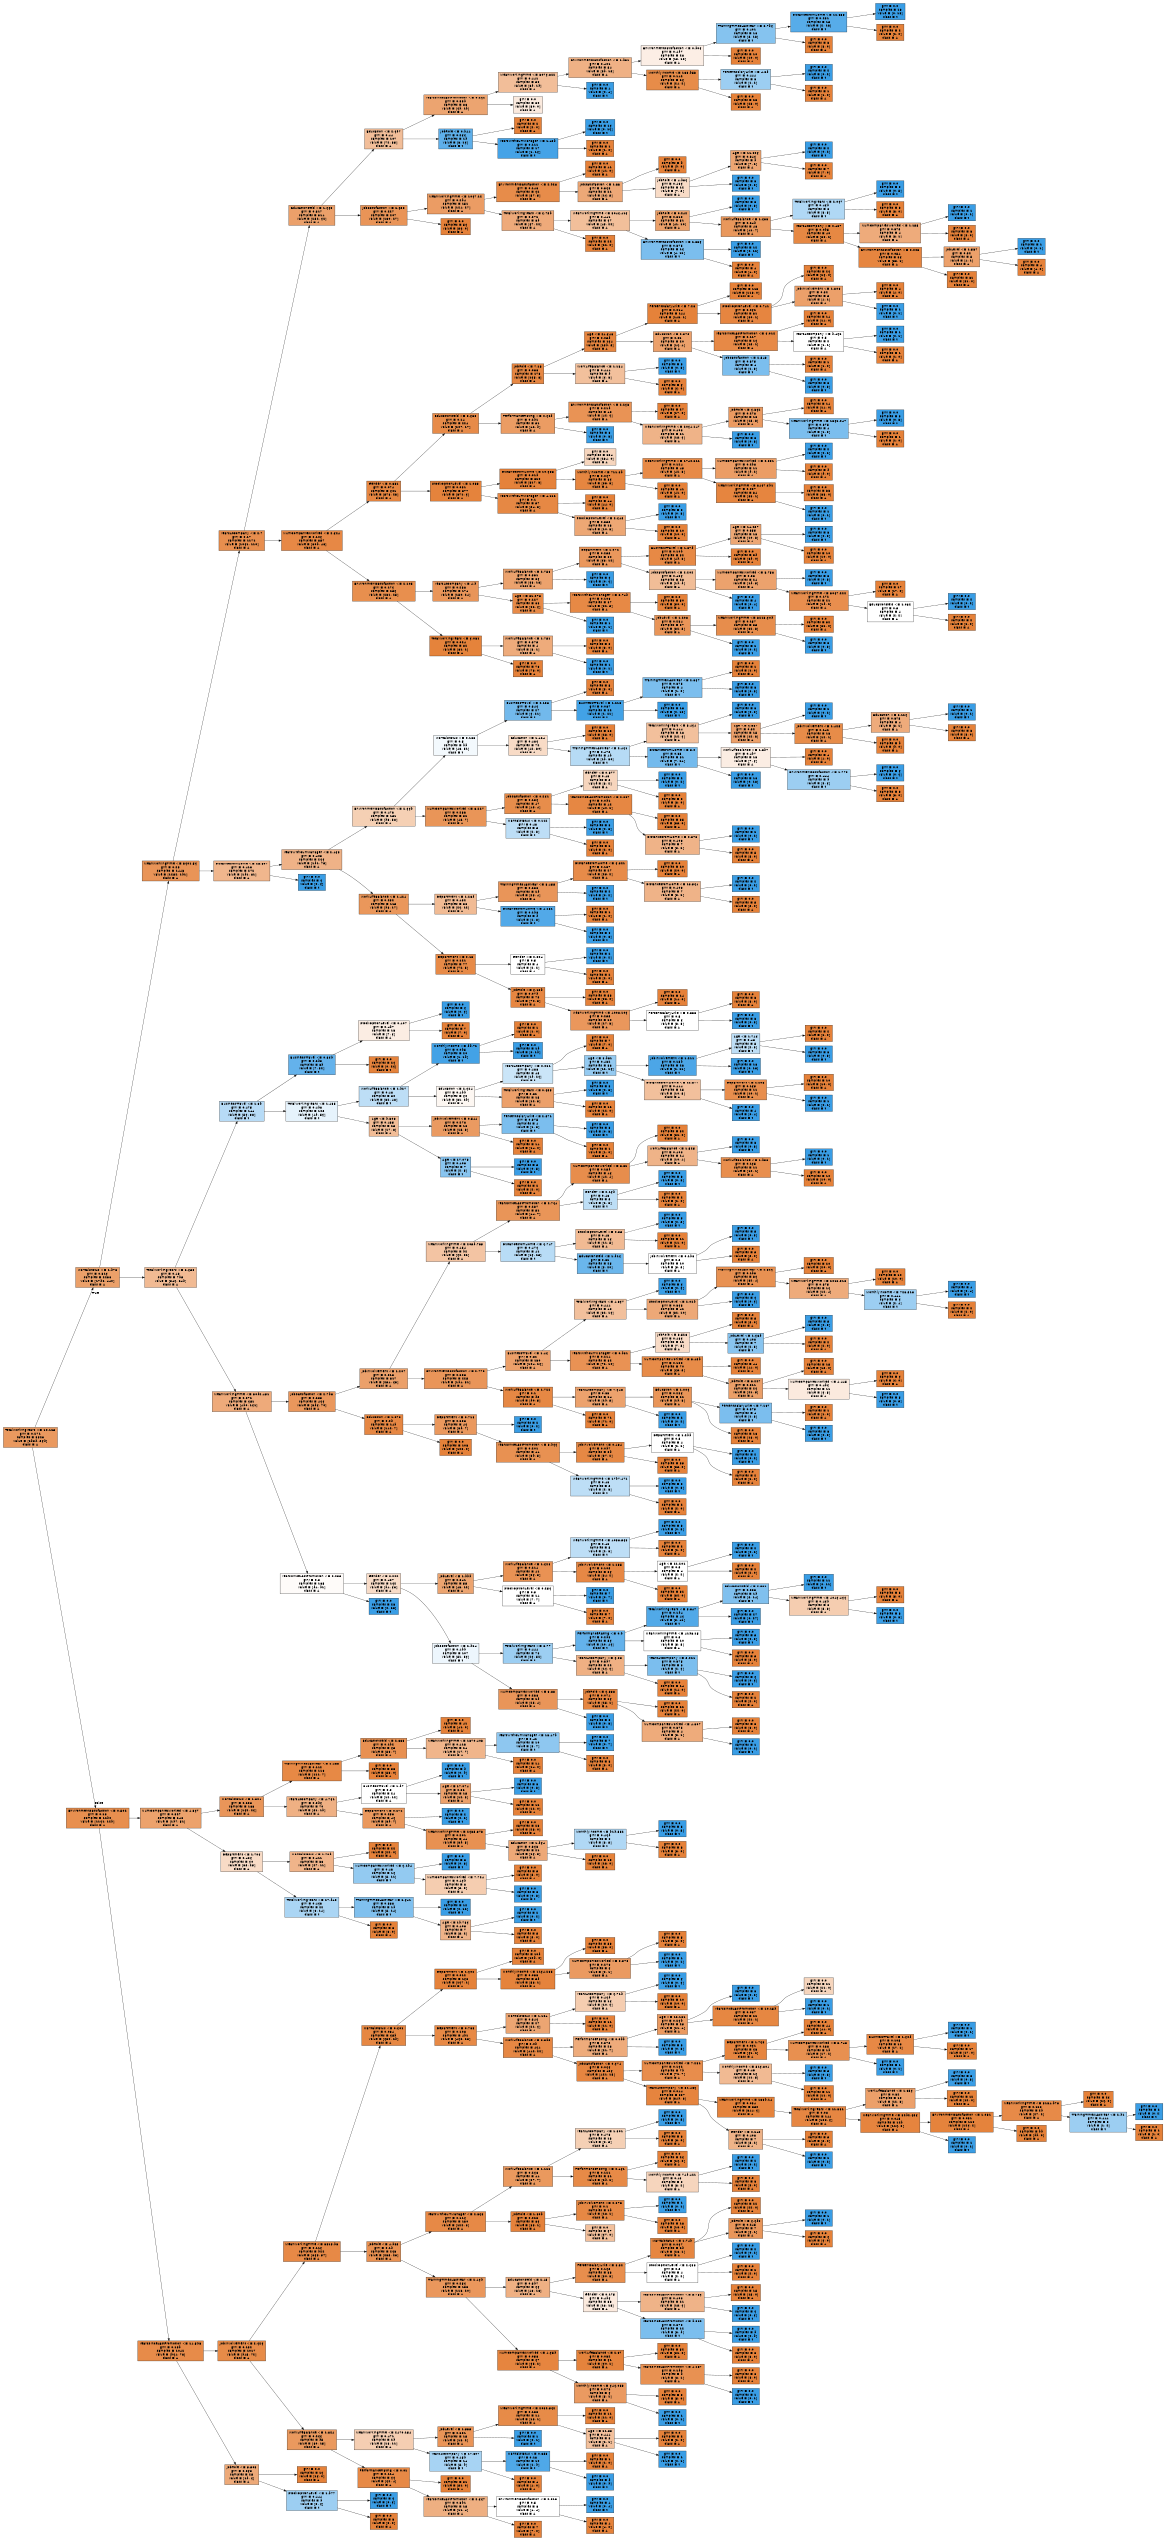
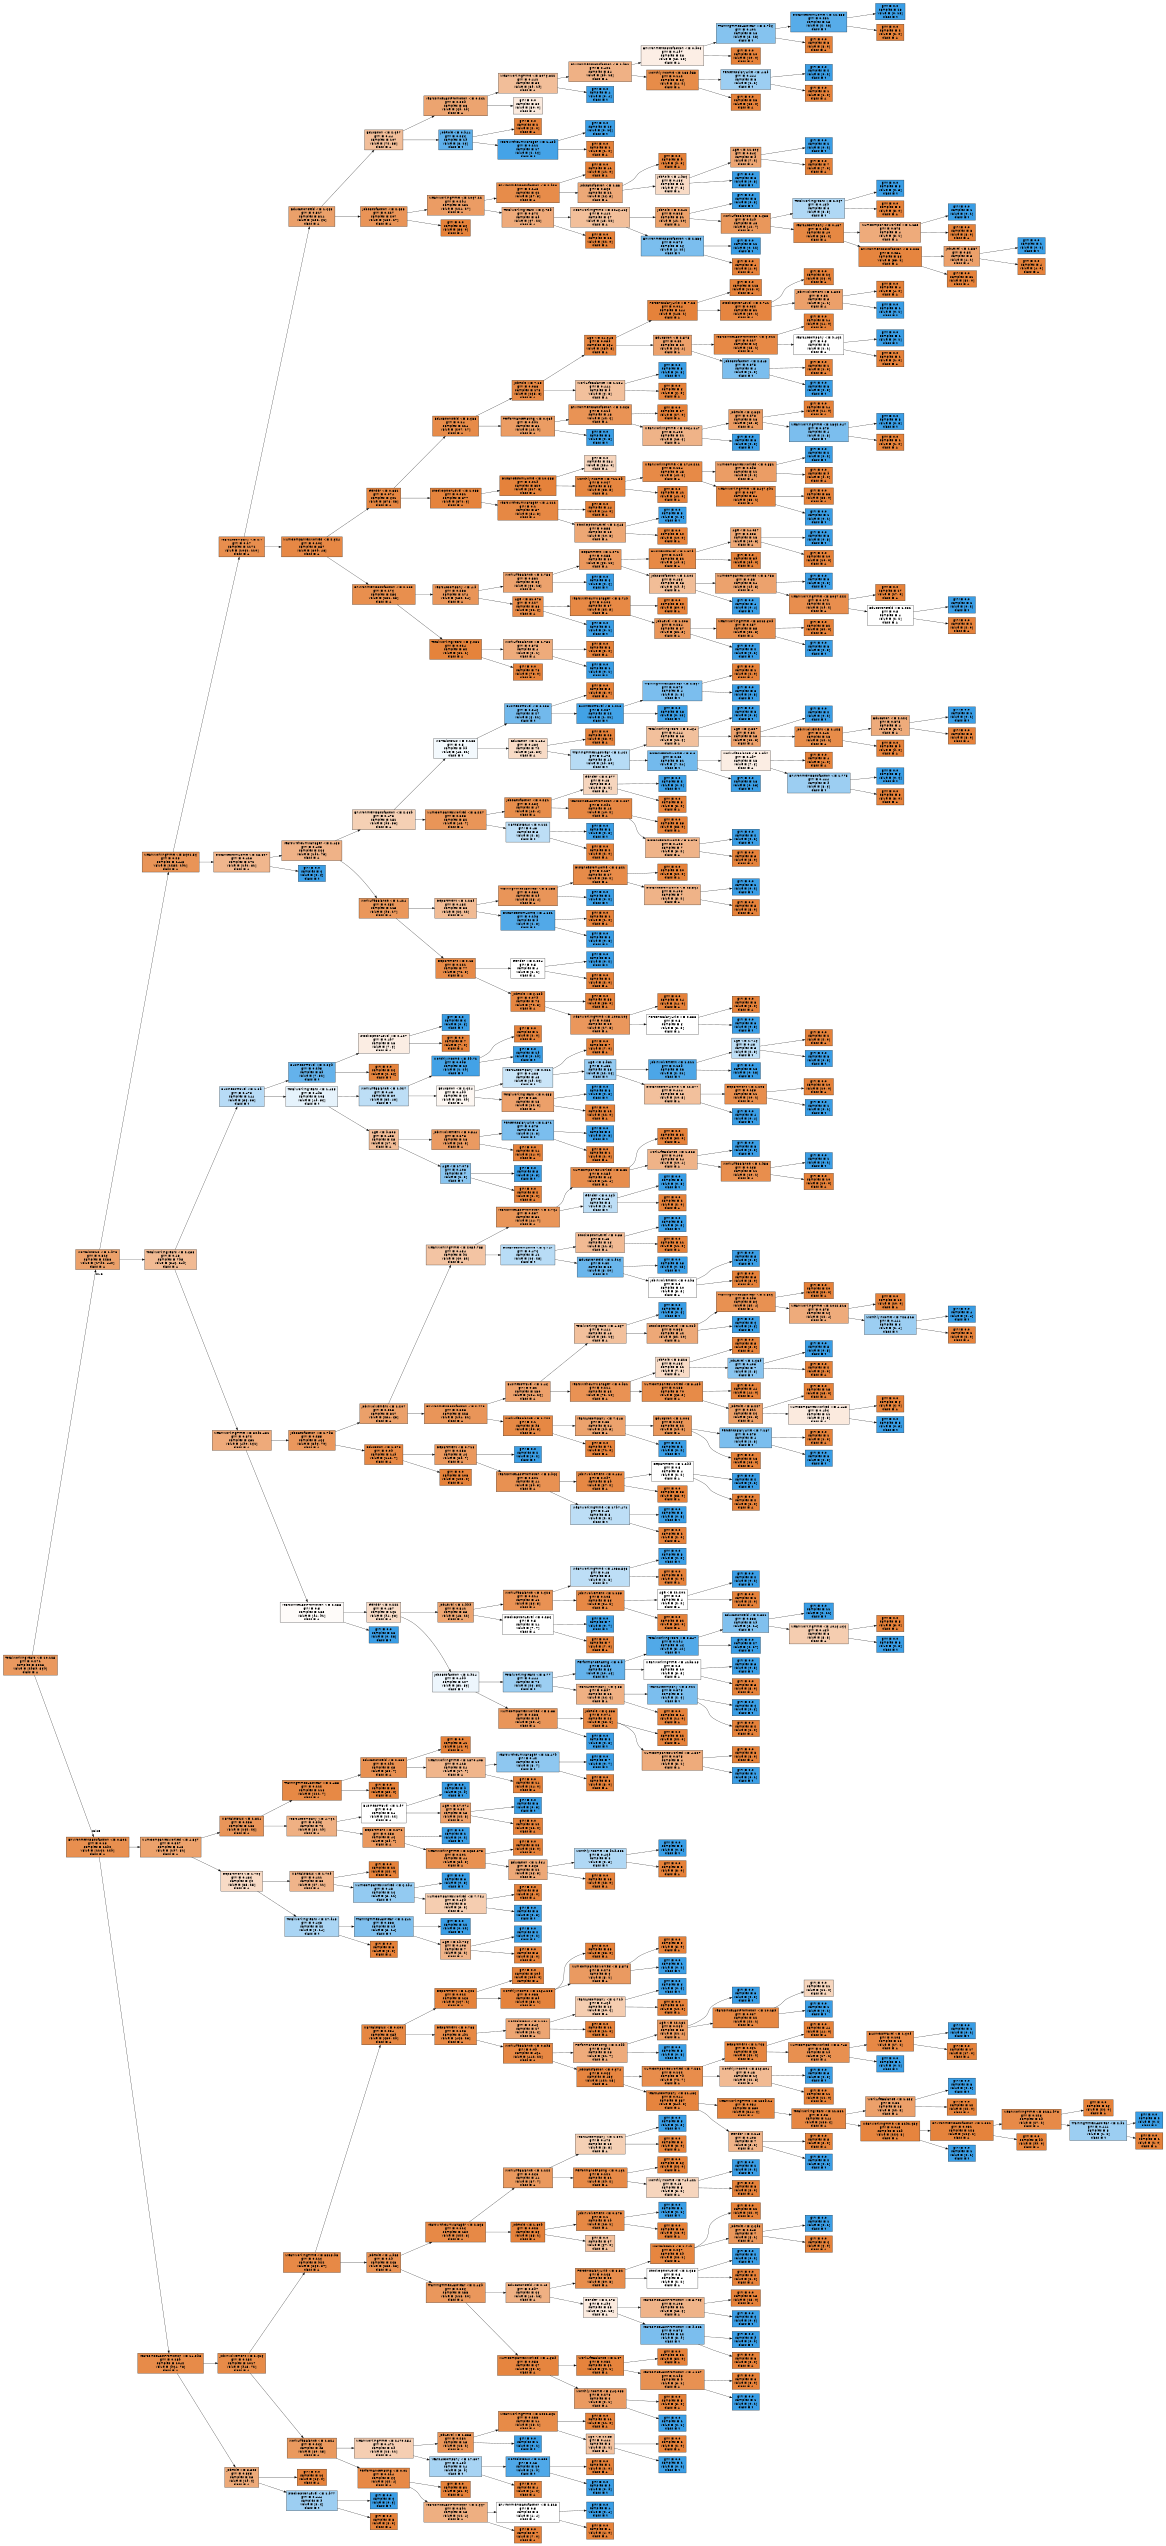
node "gini = 0.0 samples = 15 value = [0, 15] class = t": added
node "gini = 0.0 samples = 109 value = [109, 0] class = A": label "gini = 0.0 samples = 109 value = [109, 0] class = A" -> "gini = 0.0 samples = 109 value = [109, 0] samples = A"
